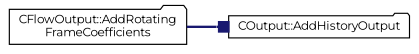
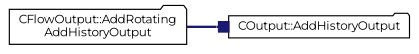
node "CFlowOutput::AddRotating FrameCoefficients": label "CFlowOutput::AddRotating FrameCoefficients" -> "CFlowOutput::AddRotating AddHistoryOutput"
